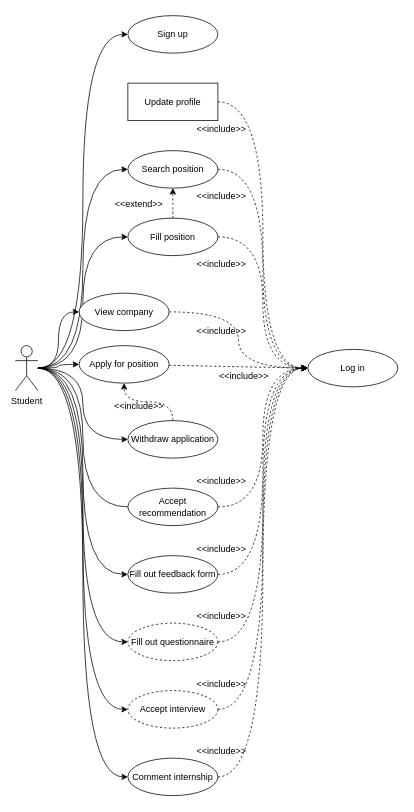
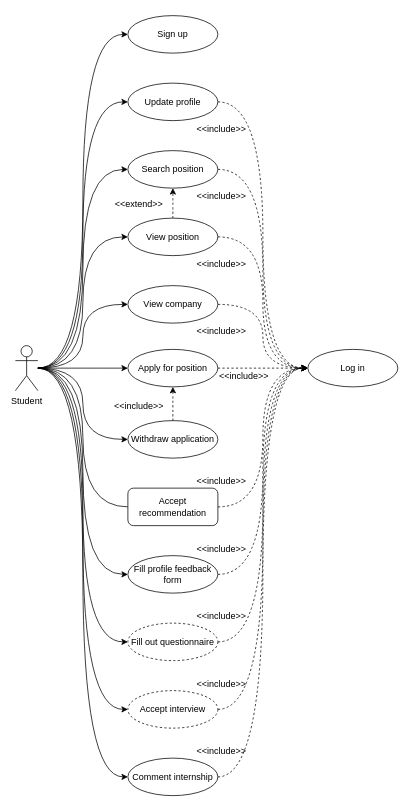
node "Update profile": shape rectangle -> ellipse
edge "Student" -> "Update profile": added
node "Fill position": label "Fill position" -> "View position"
node "View company": moved (124, 312) -> (173, 304)
node "Apply for position": moved (124, 364) -> (173, 368)
node "Accept recommendation": shape ellipse -> rounded rectangle
node "Fill out feedback form": label "Fill out feedback form" -> "Fill profile feedback form"
